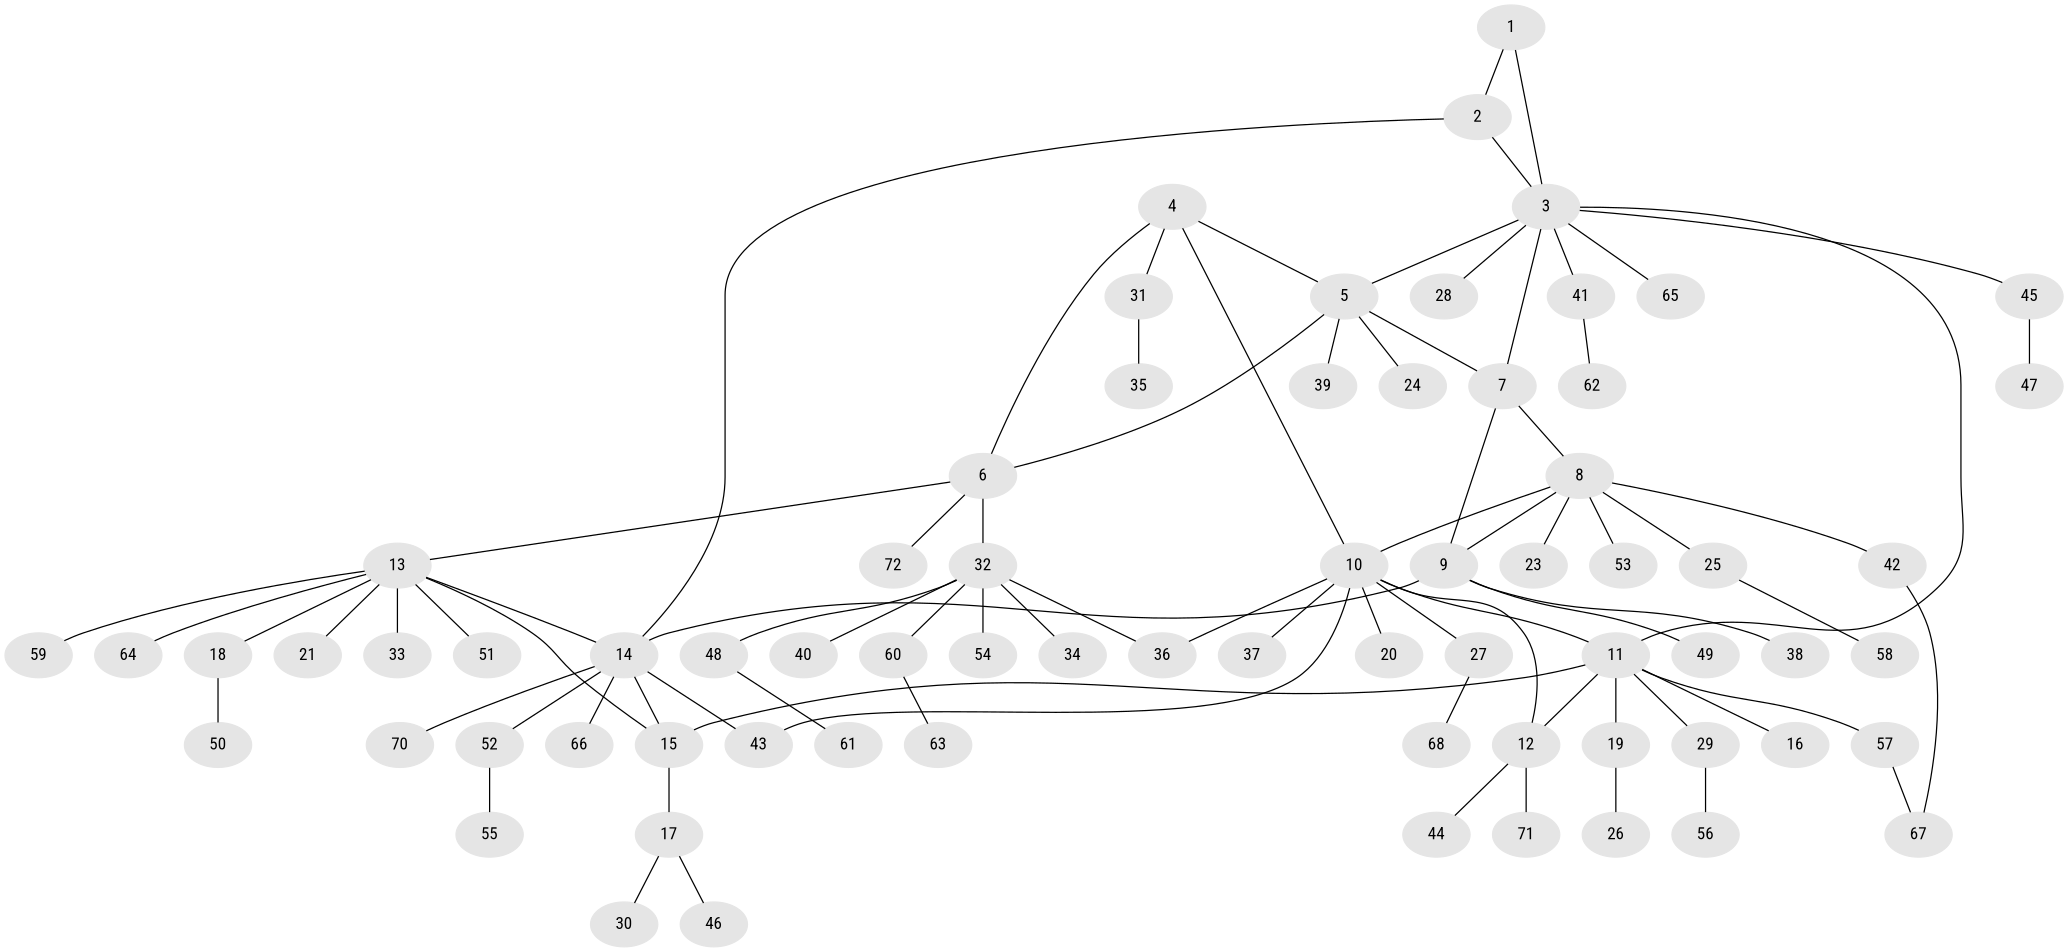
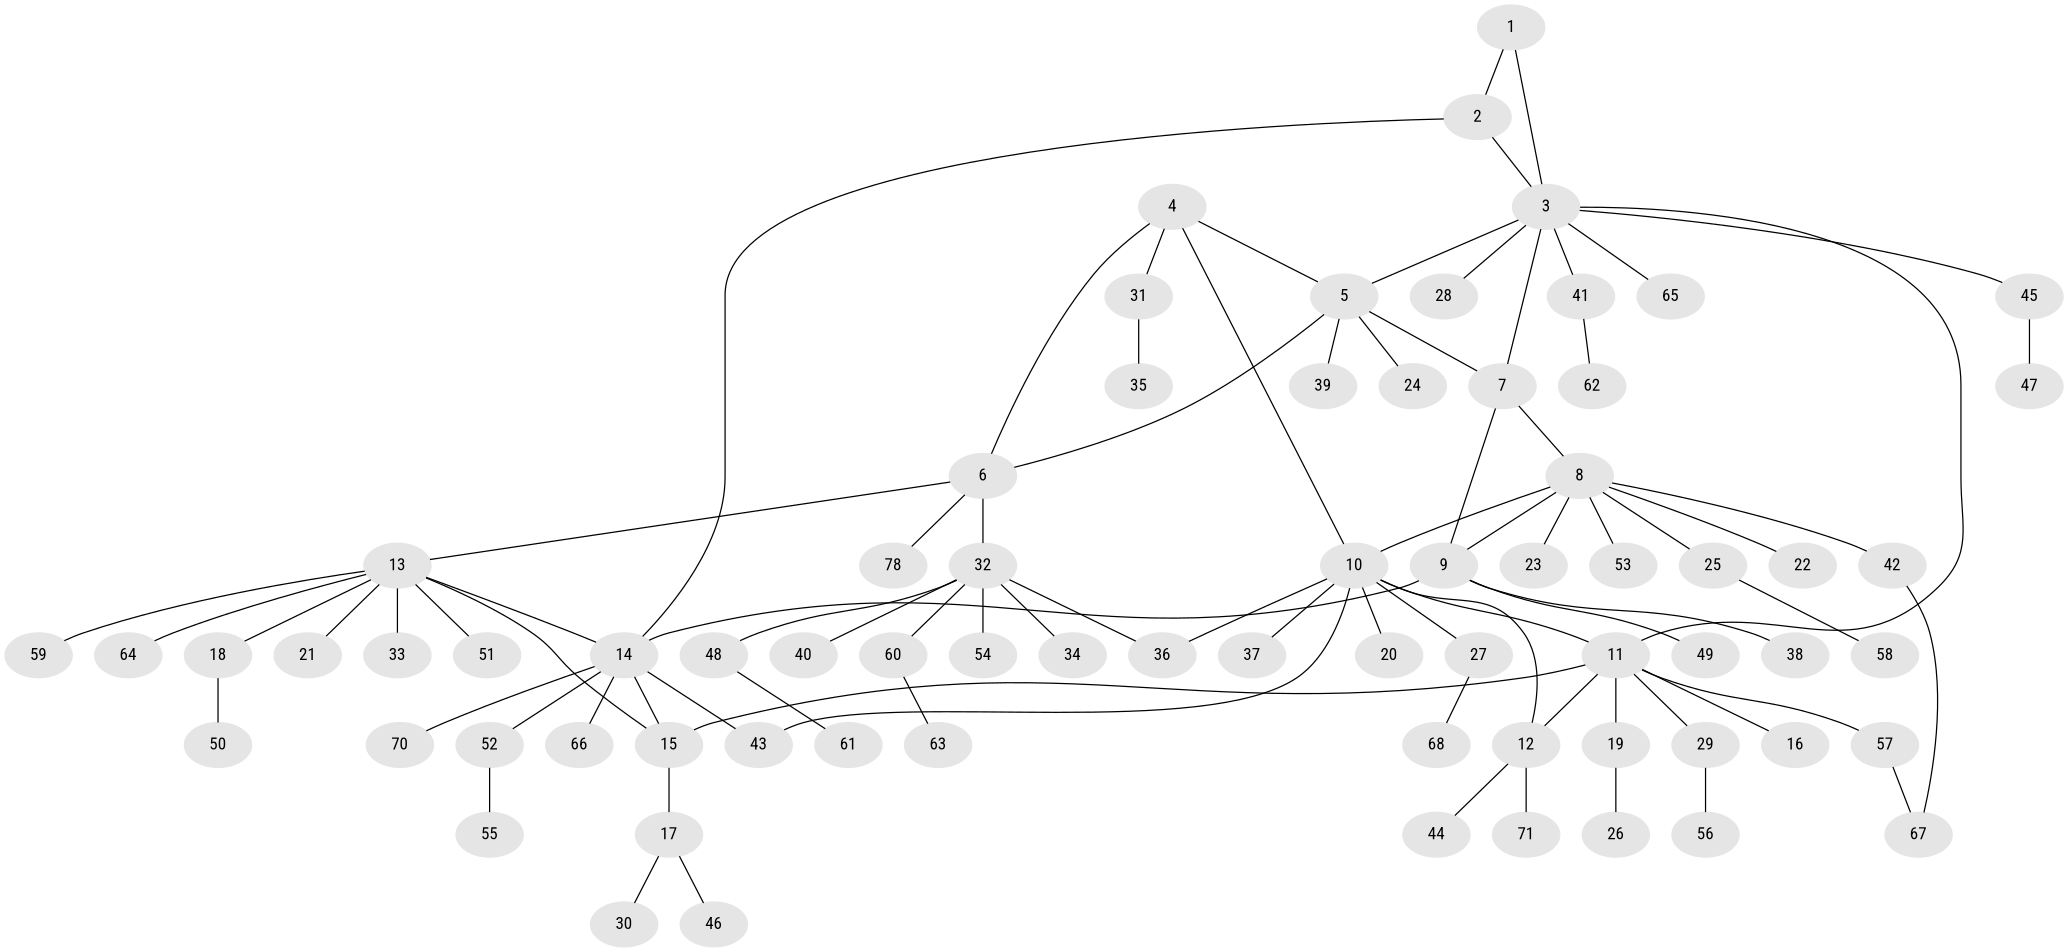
node "72": label "72" -> "78"
node "22": added
